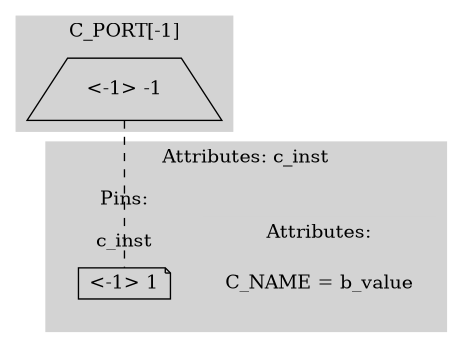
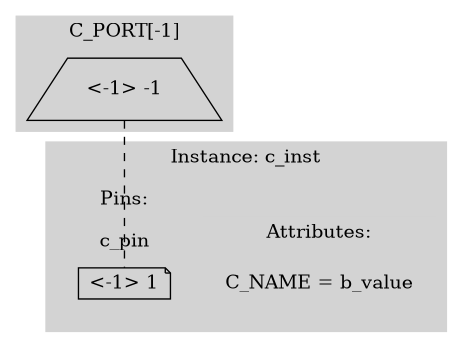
cluster "Attributes: c_inst": label "Attributes: c_inst" -> "Instance: c_inst"
cluster "c_inst": label "c_inst" -> "c_pin"
